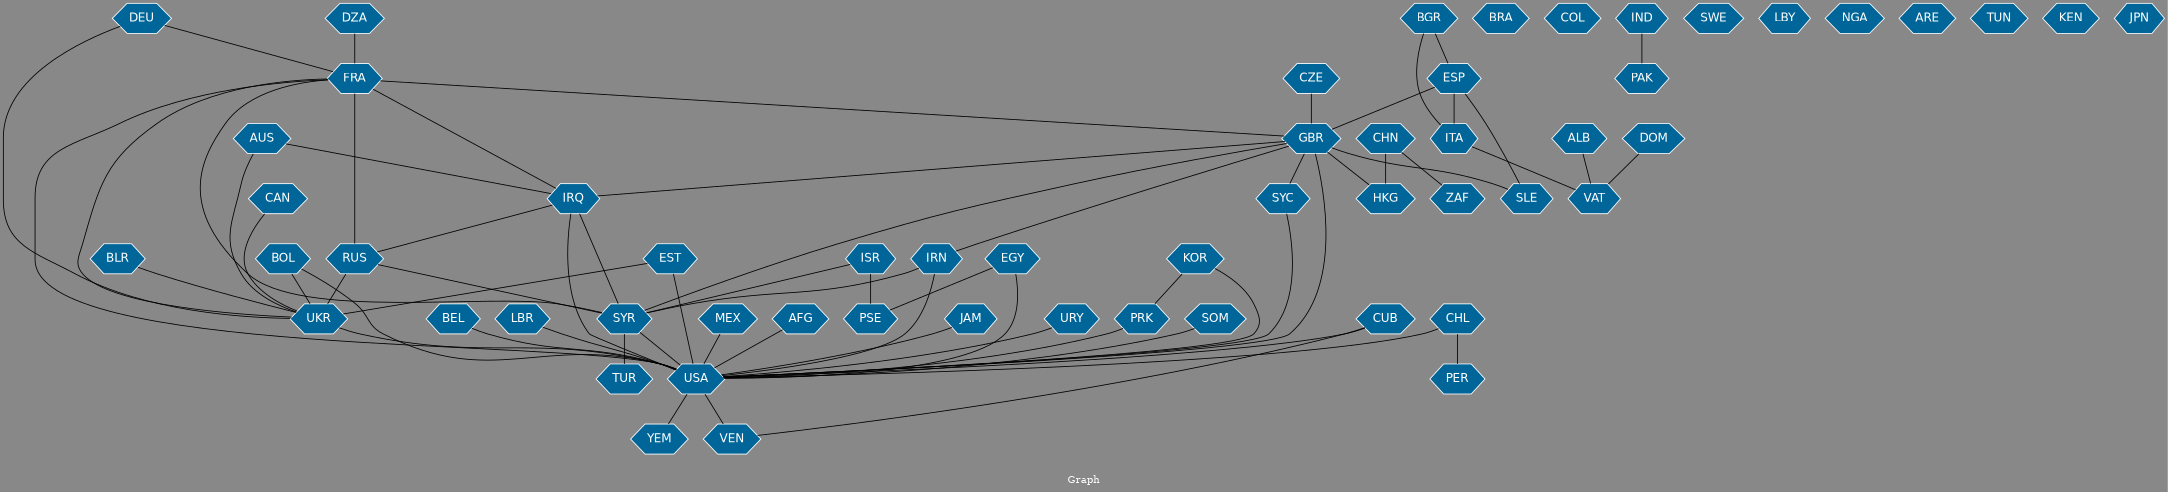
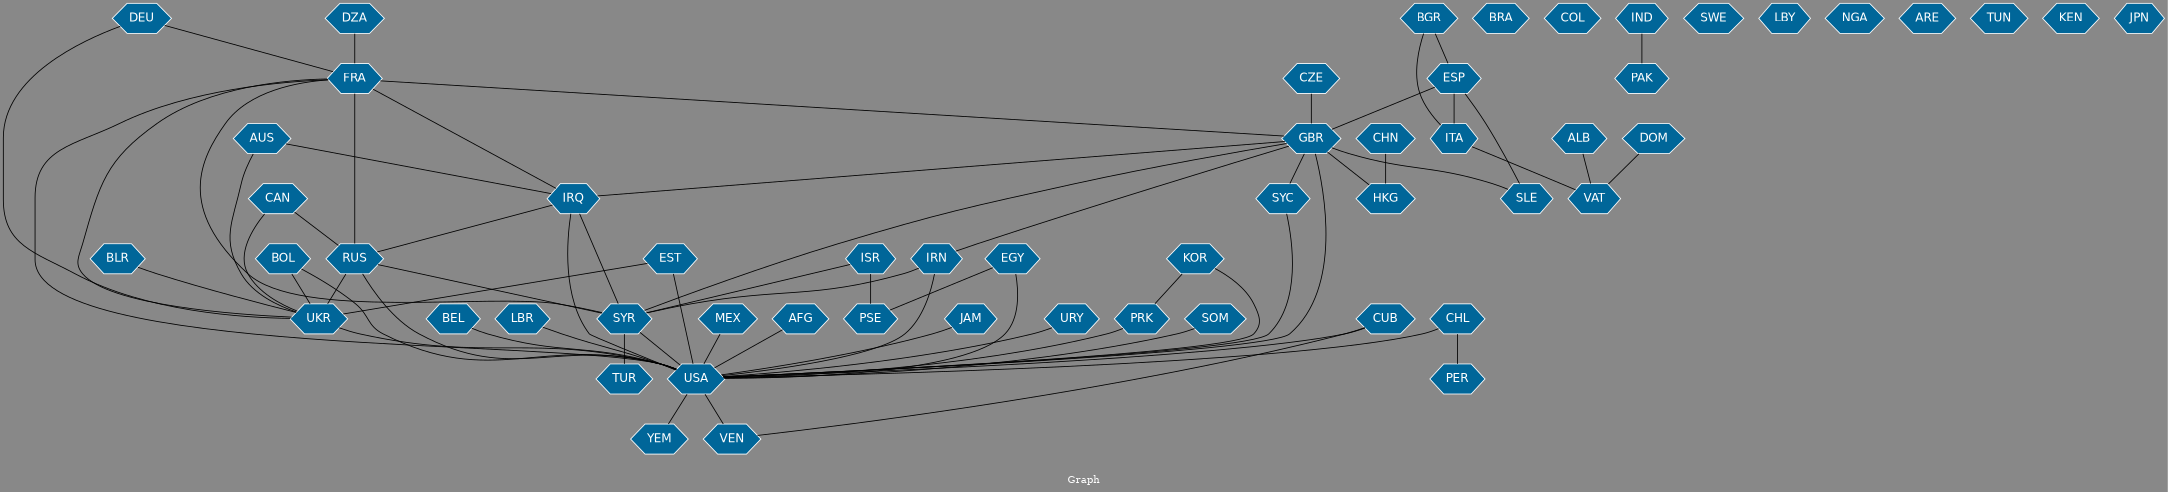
node "ZAF": removed
edge "CAN" -- "RUS": added
edge "RUS" -- "USA": added
